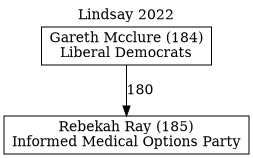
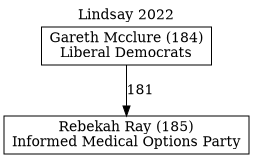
edge "Gareth Mcclure (184) Liberal Democrats" -> "Rebekah Ray (185) Informed Medical Options Party": label "180" -> "181"
